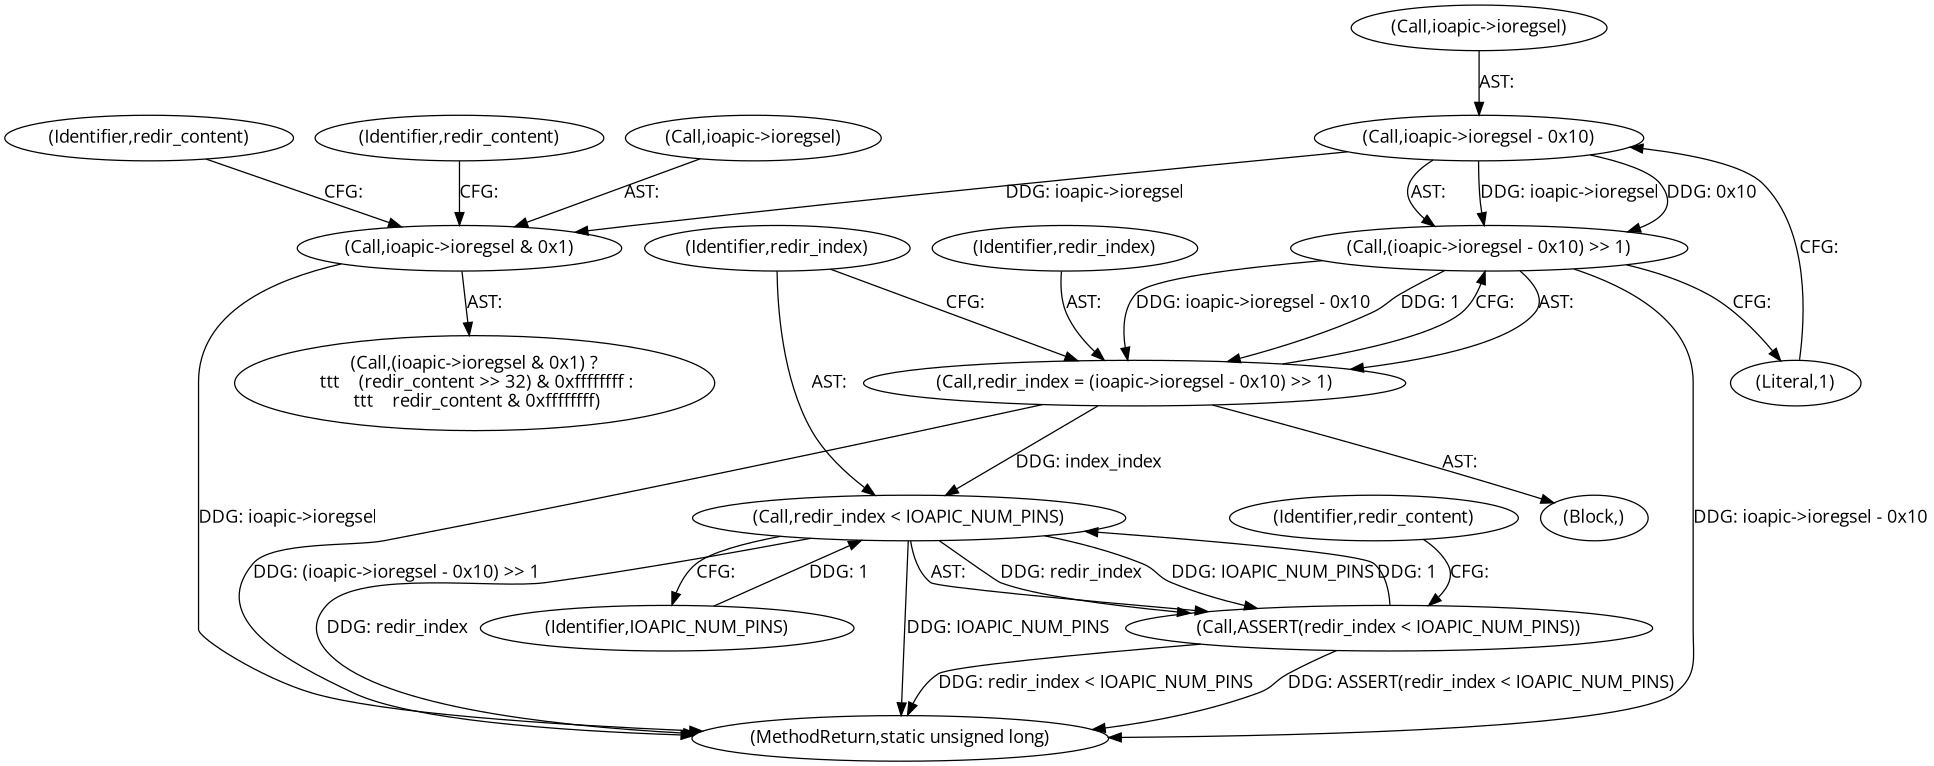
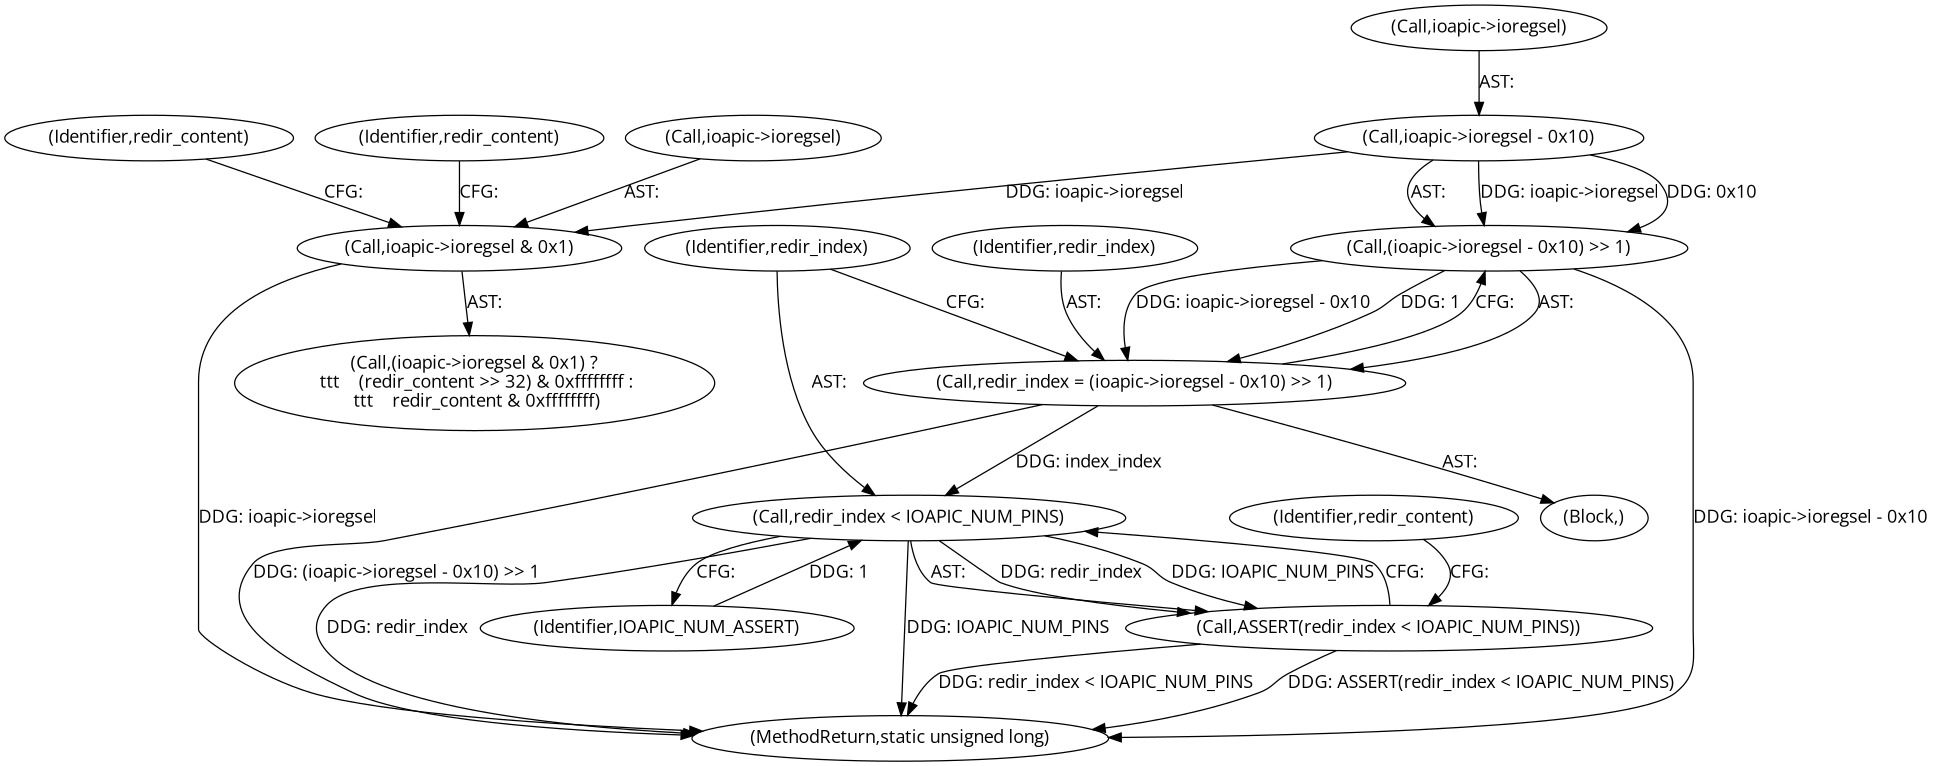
node "(Literal,1)": removed
edge "(Call,ASSERT(redir_index < IOAPIC_NUM_PINS))" -> "(Call,redir_index < IOAPIC_NUM_PINS)": label "DDG: 1" -> "CFG: "
node "(Identifier,IOAPIC_NUM_PINS)": label "(Identifier,IOAPIC_NUM_PINS)" -> "(Identifier,IOAPIC_NUM_ASSERT)"
